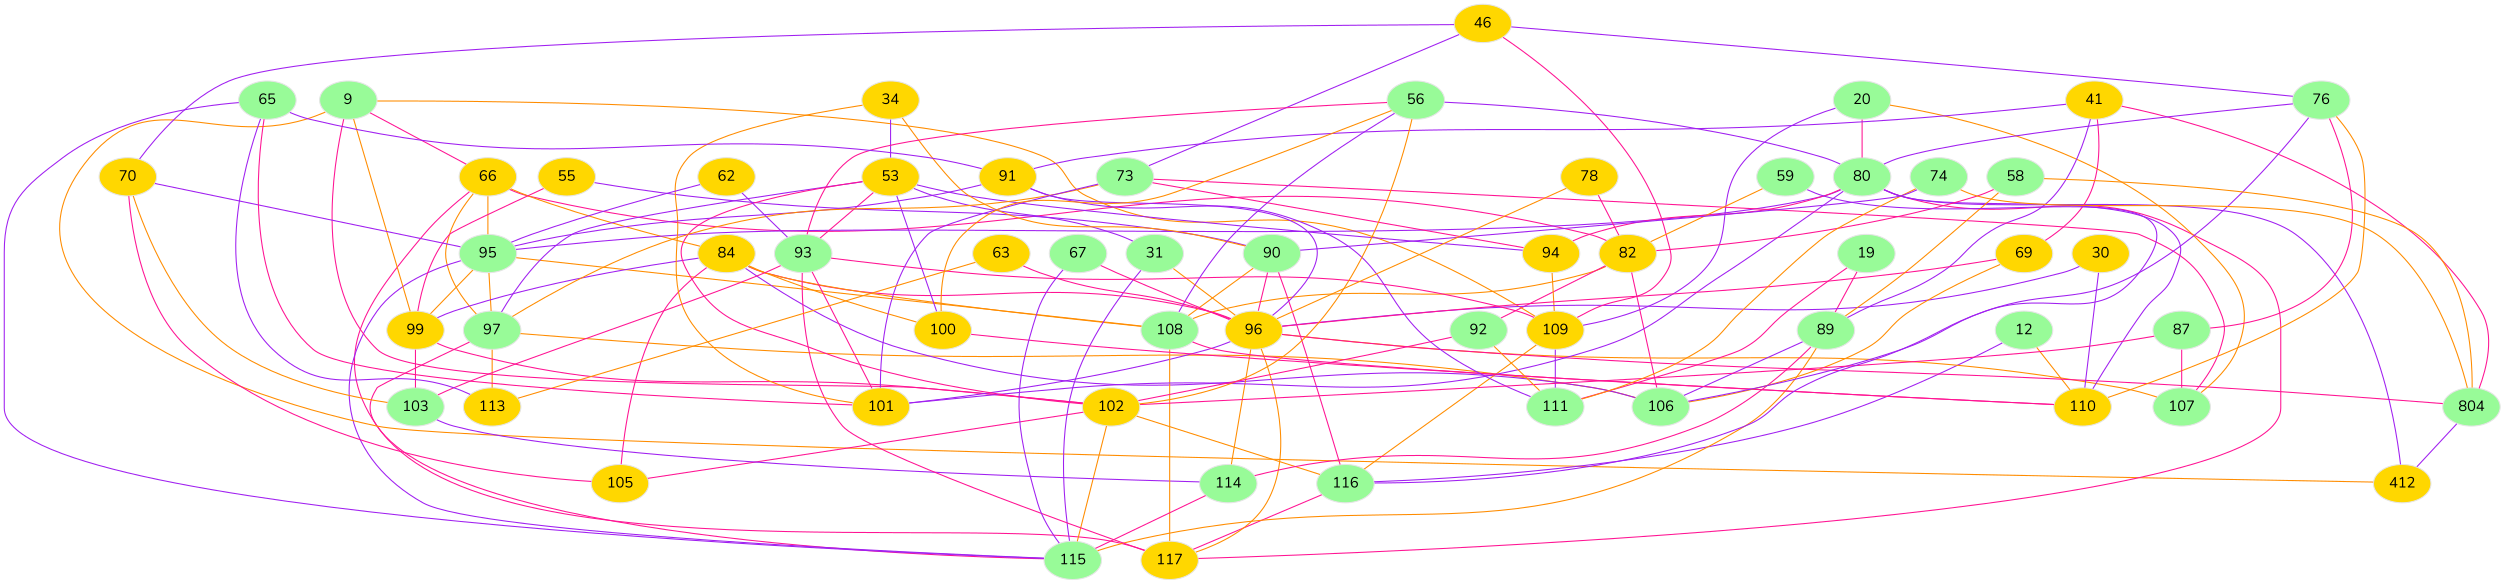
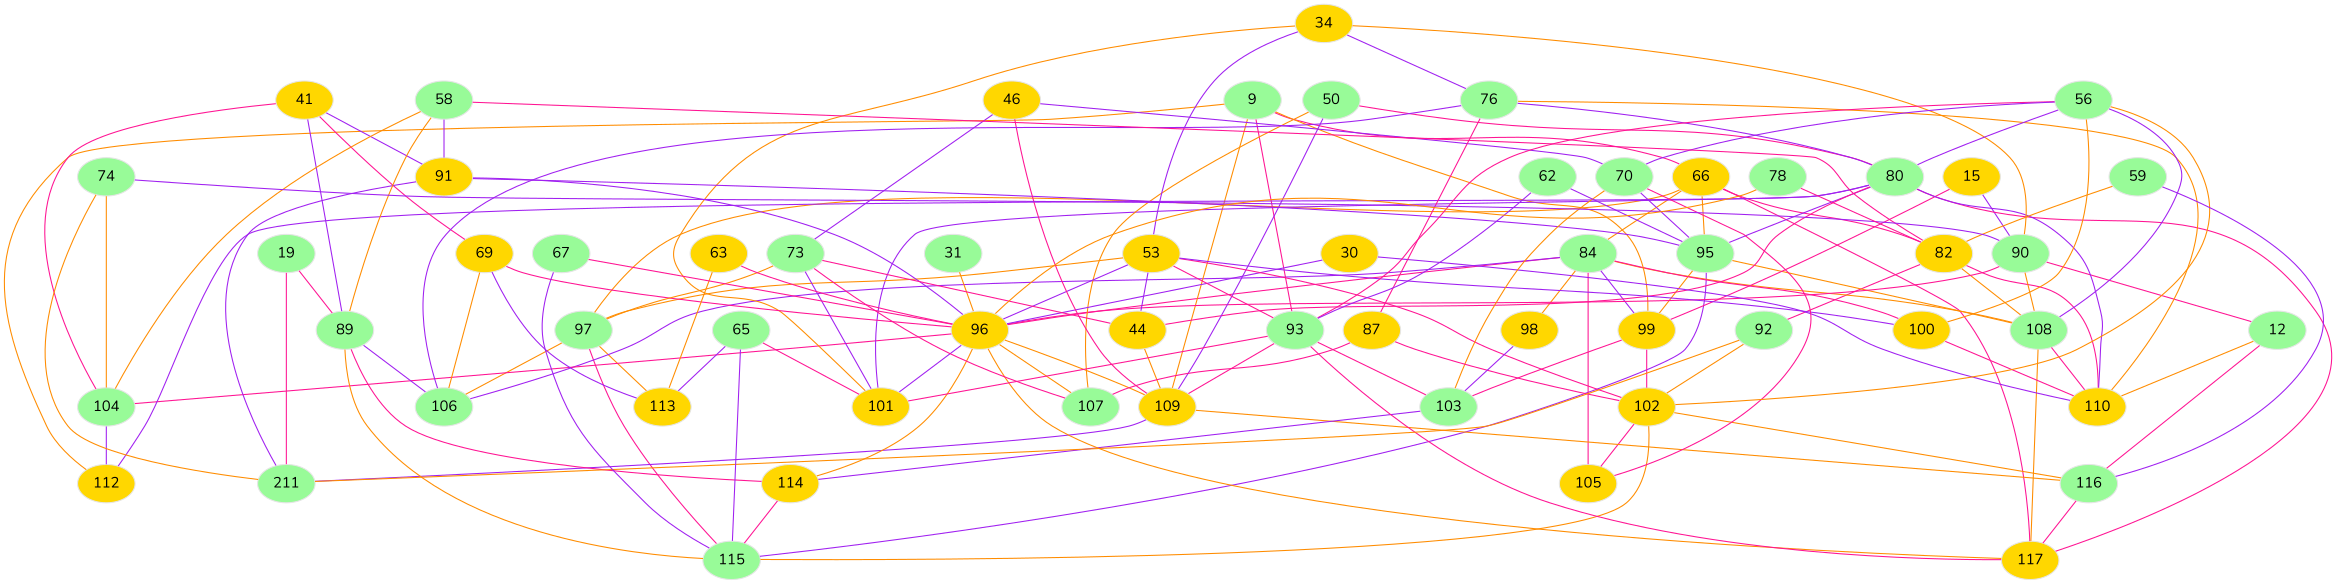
edge "46" -- "76": now "34" -- "76"
node "20": label "20" -> "50"
edge "56" -- "70": added
edge "65" -- "91": now "58" -- "91"
node "70": fillcolor gold -> palegreen
node "55": label "55" -> "15"
node "62": fillcolor gold -> palegreen
node "78": fillcolor gold -> palegreen
edge "53" -- "97": color purple -> darkorange
edge "53" -- "31": now "53" -- "96"
node "84": fillcolor gold -> palegreen
node "94": label "94" -> "44"
edge "95" -- "97": removed
edge "84" -- "100": color darkorange -> deeppink
node "98": added
node "87": fillcolor palegreen -> gold
edge "82" -- "106": now "82" -- "110"
edge "90" -- "116": now "90" -- "12"
edge "69" -- "113": added
edge "96" -- "109": added
edge "31" -- "115": removed
edge "92" -- "102": color deeppink -> darkorange
edge "9" -- "102": now "9" -- "93"
node "111": label "111" -> "211"
node "804": label "804" -> "104"
edge "12" -- "116": color purple -> deeppink
node "114": fillcolor palegreen -> gold
node "412": label "412" -> "112"
